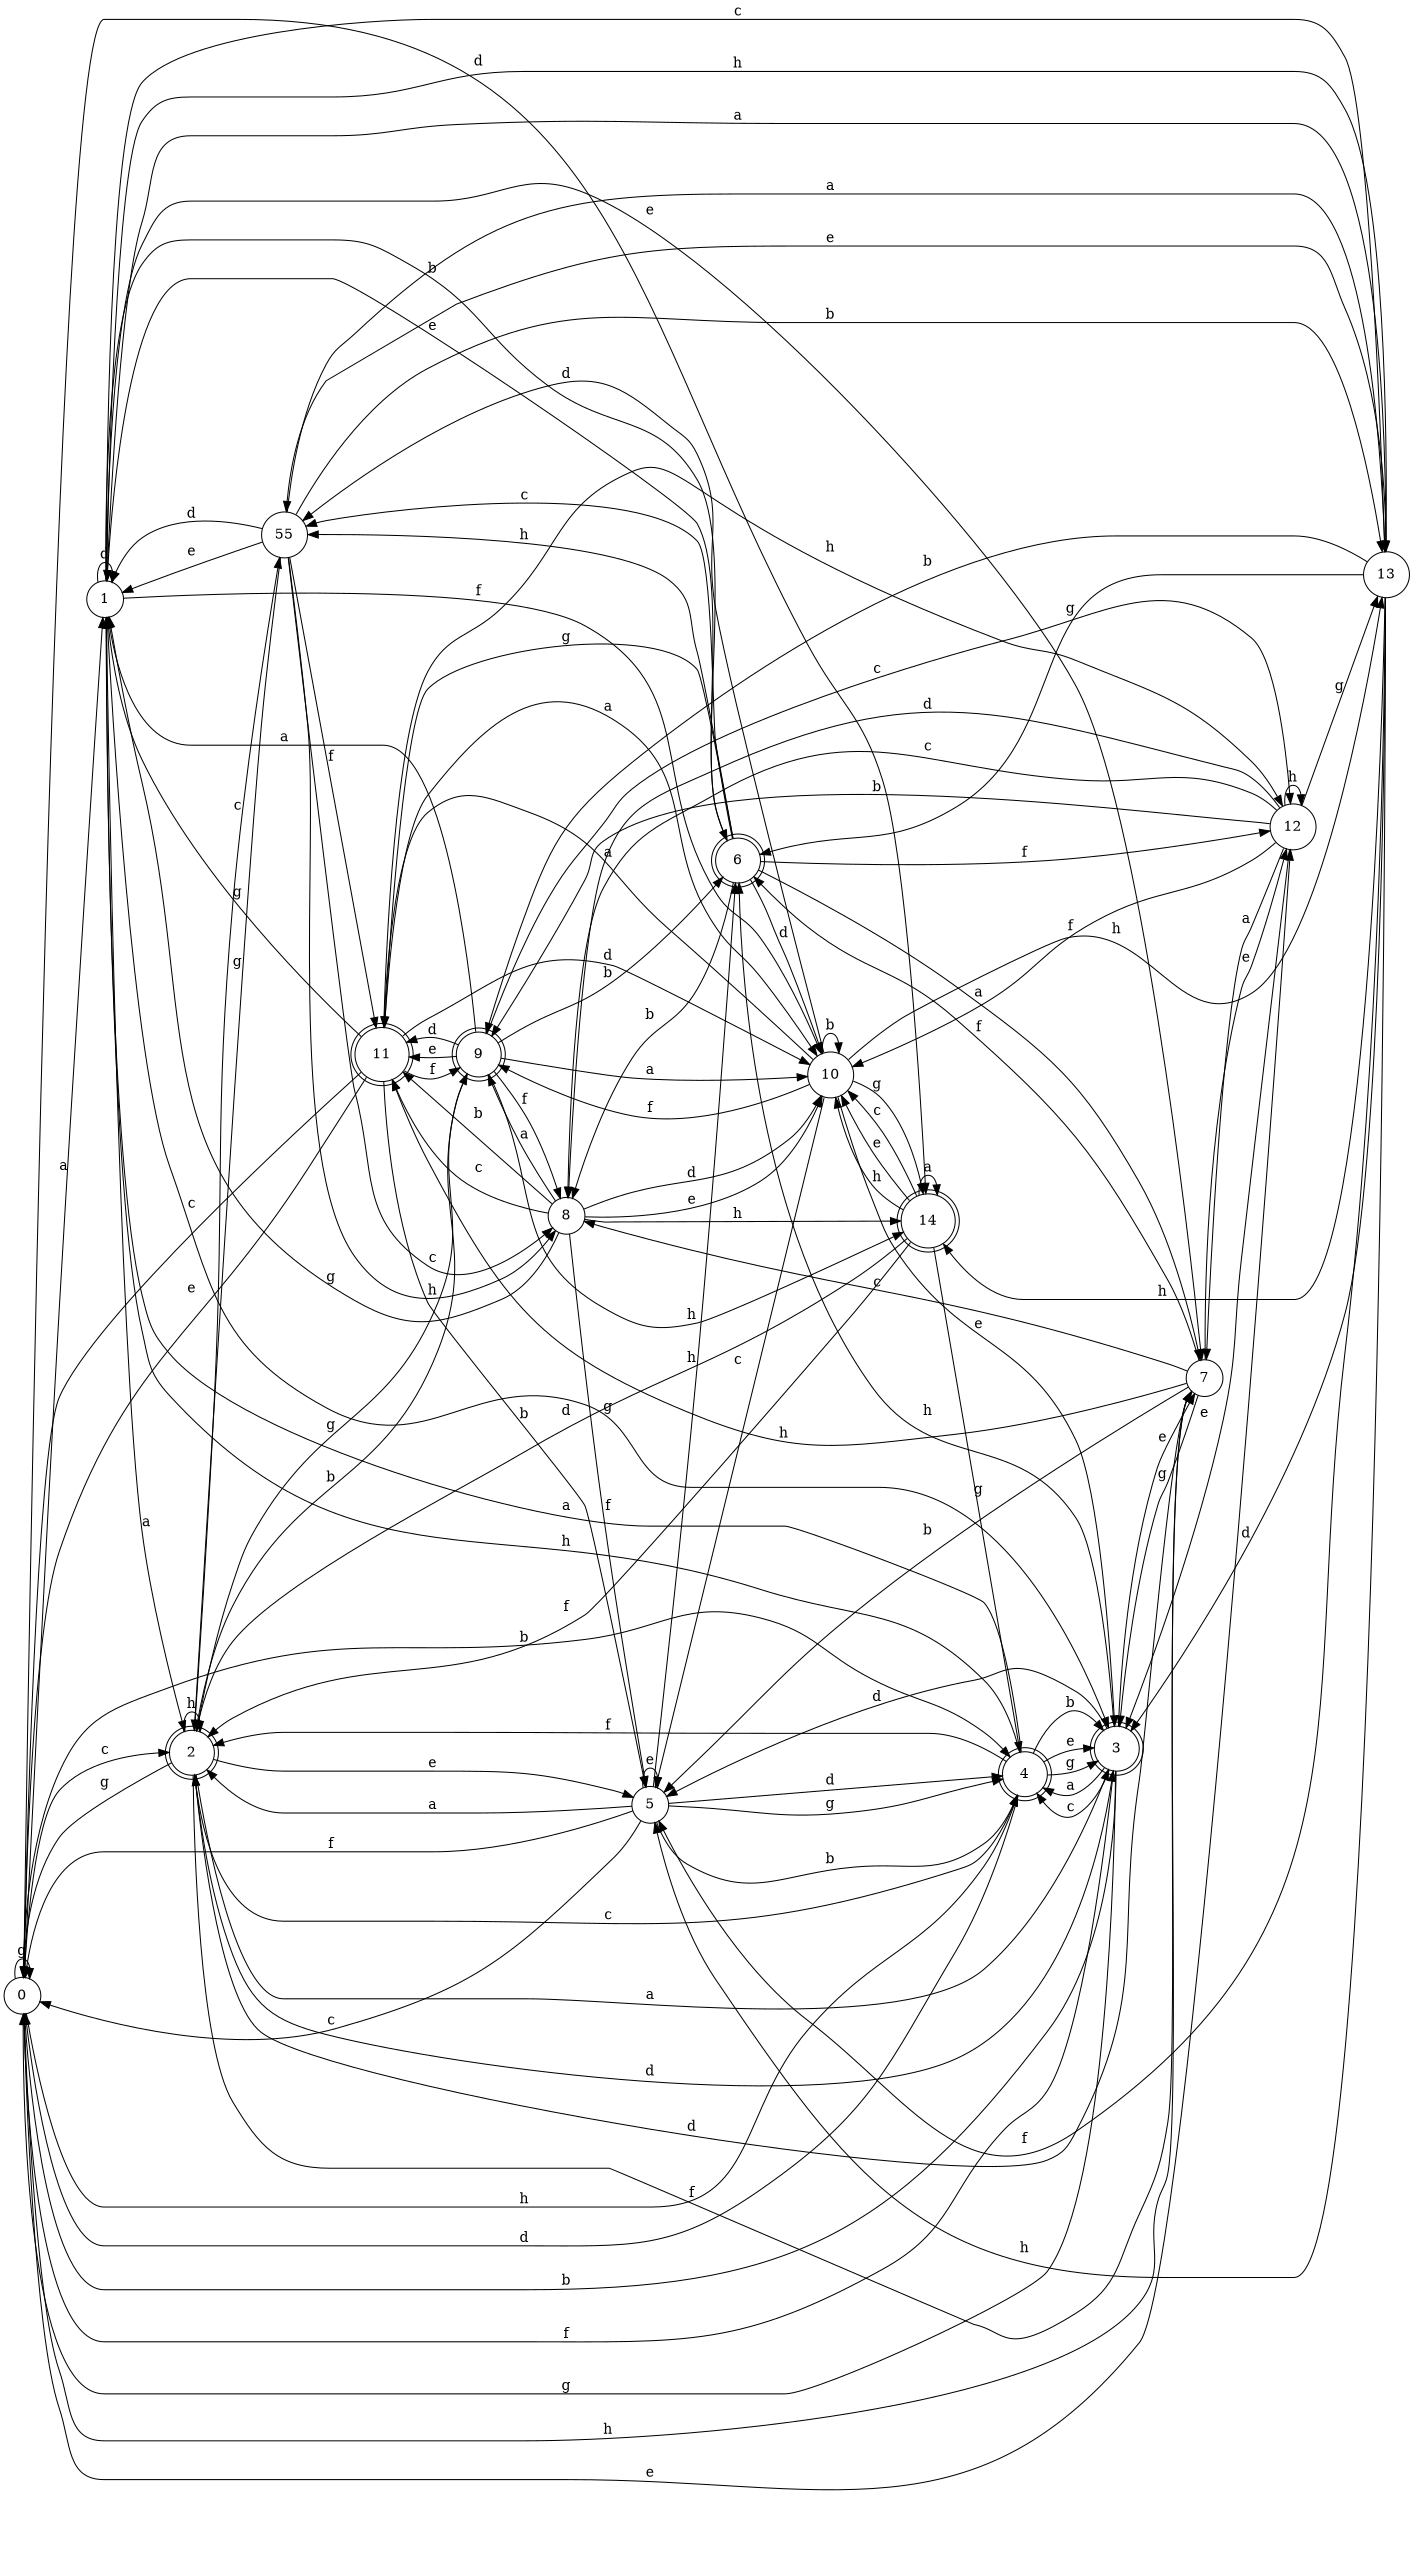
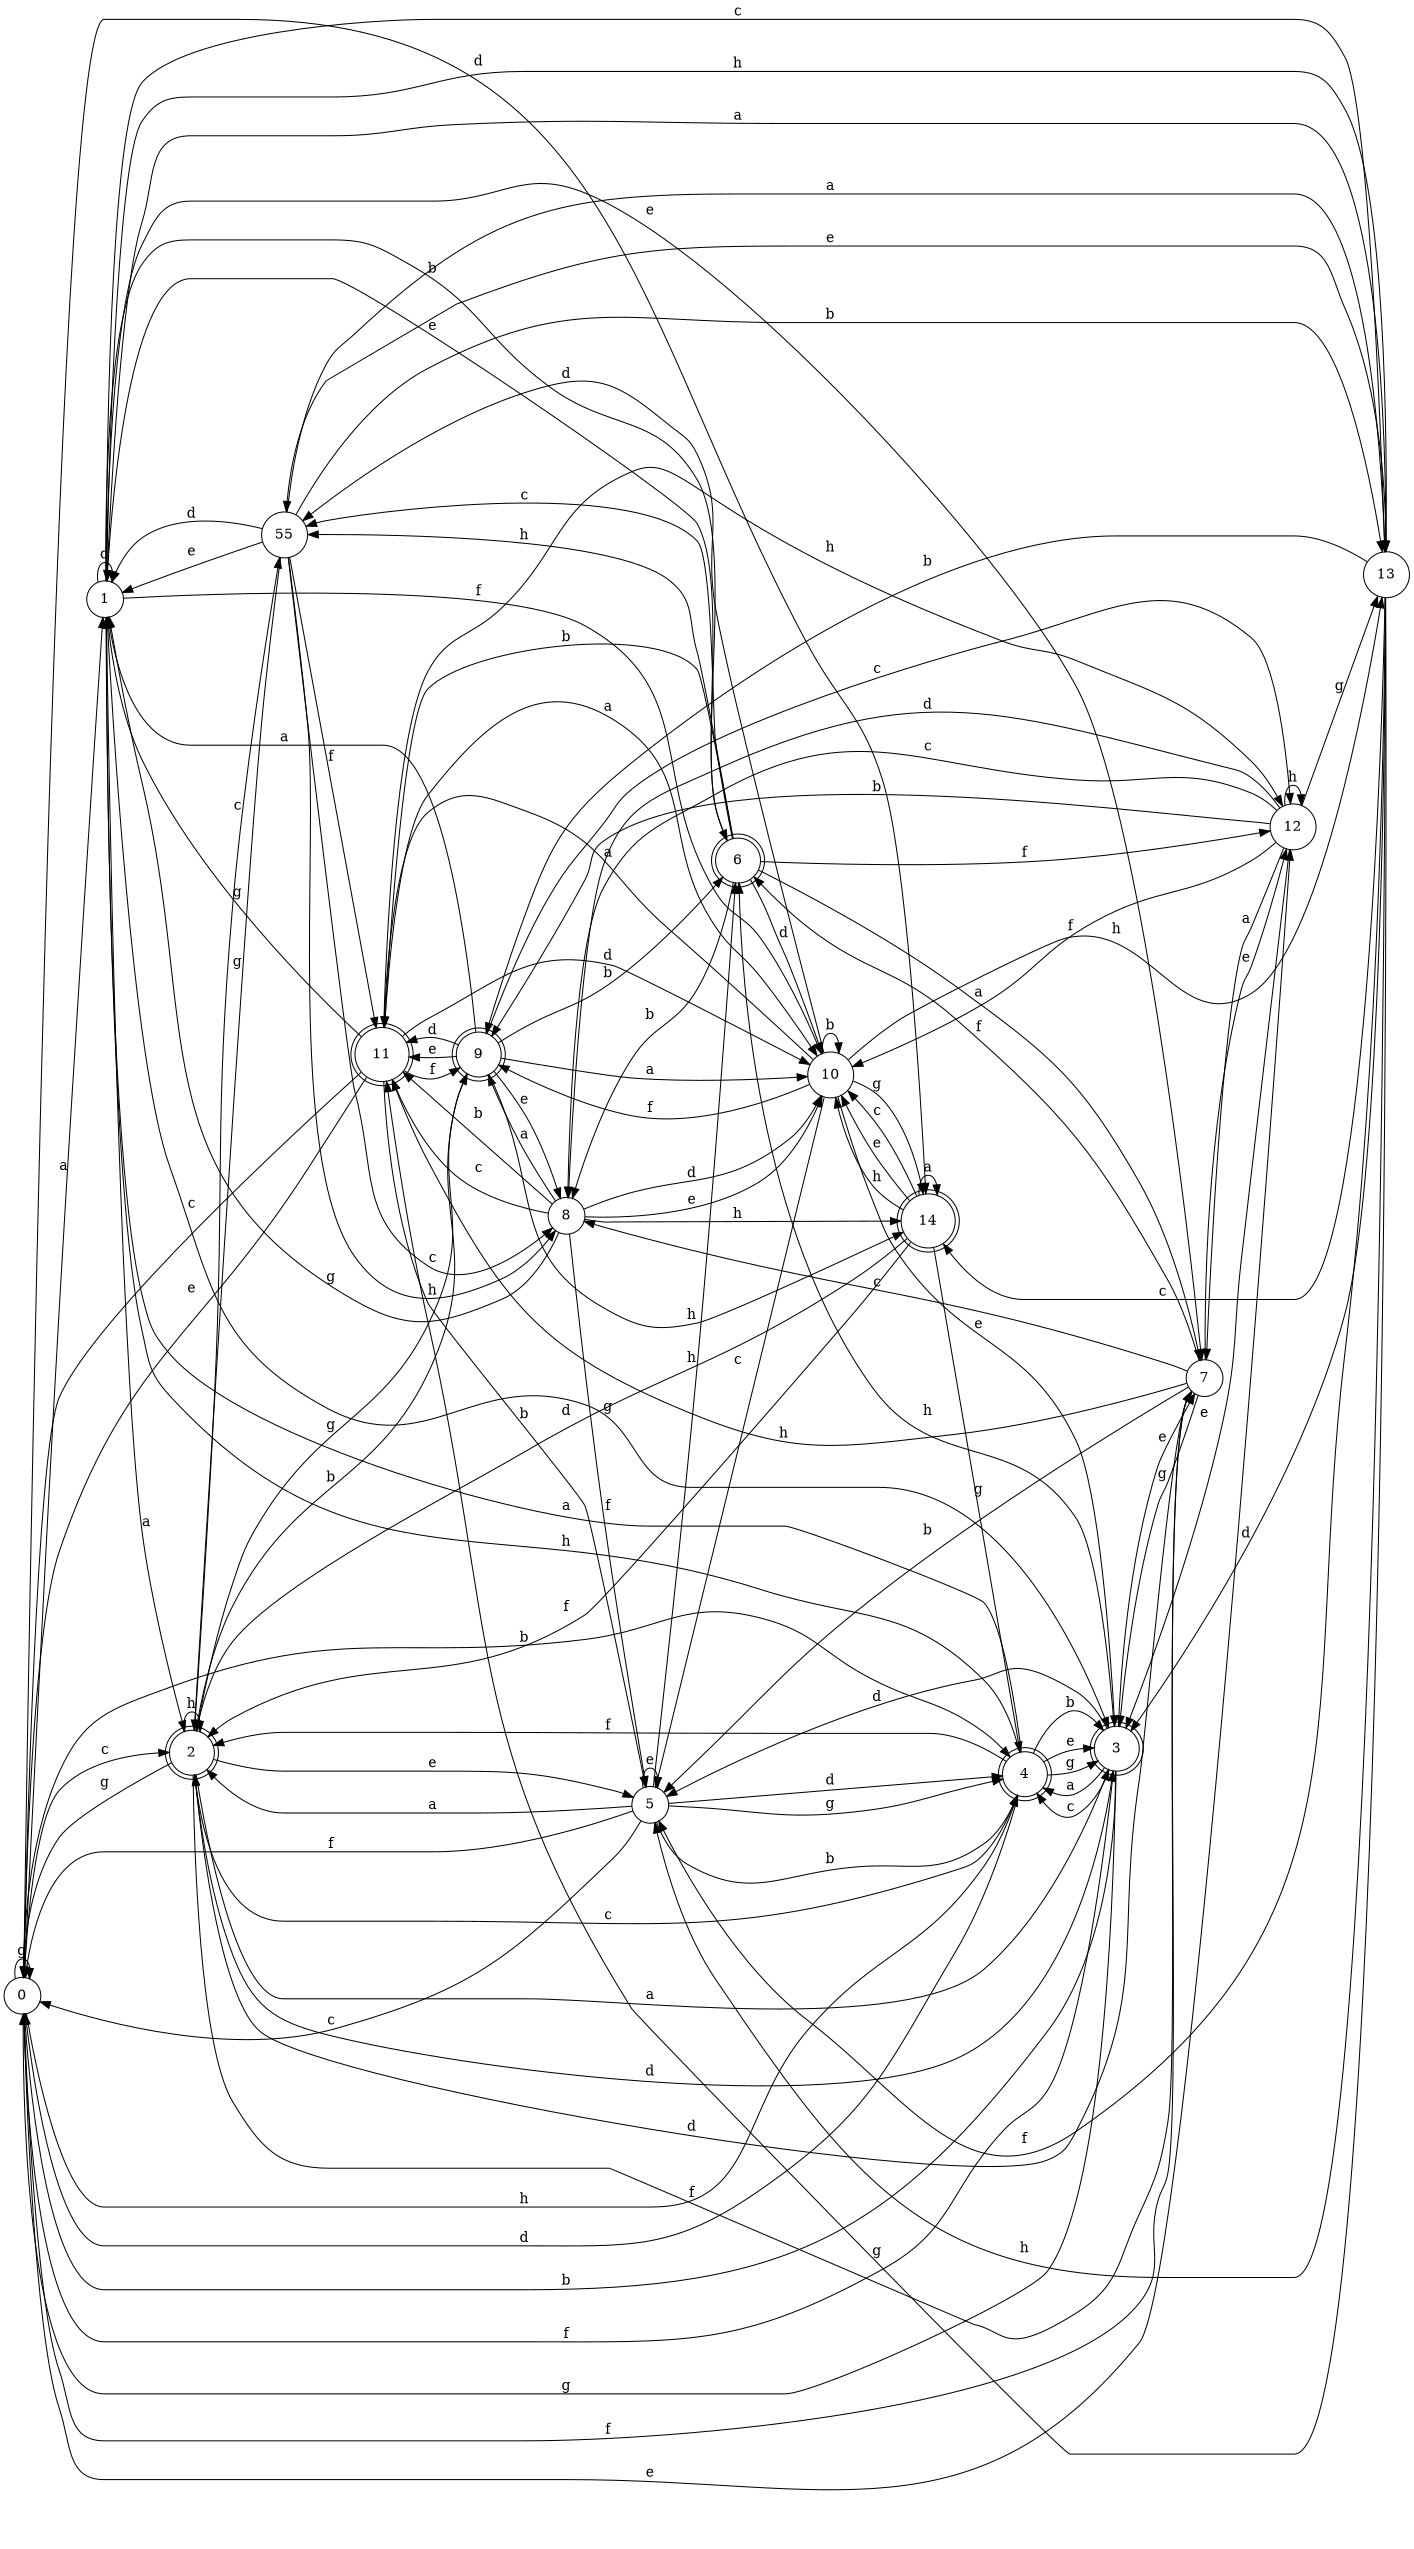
edge "6" -> "11": label "g" -> "b"
edge "13" -> "6": now "13" -> "11"
edge "9" -> "8": label "f" -> "e"
edge "13" -> "14": label "h" -> "c"
edge "0" -> "7": label "h" -> "f"
